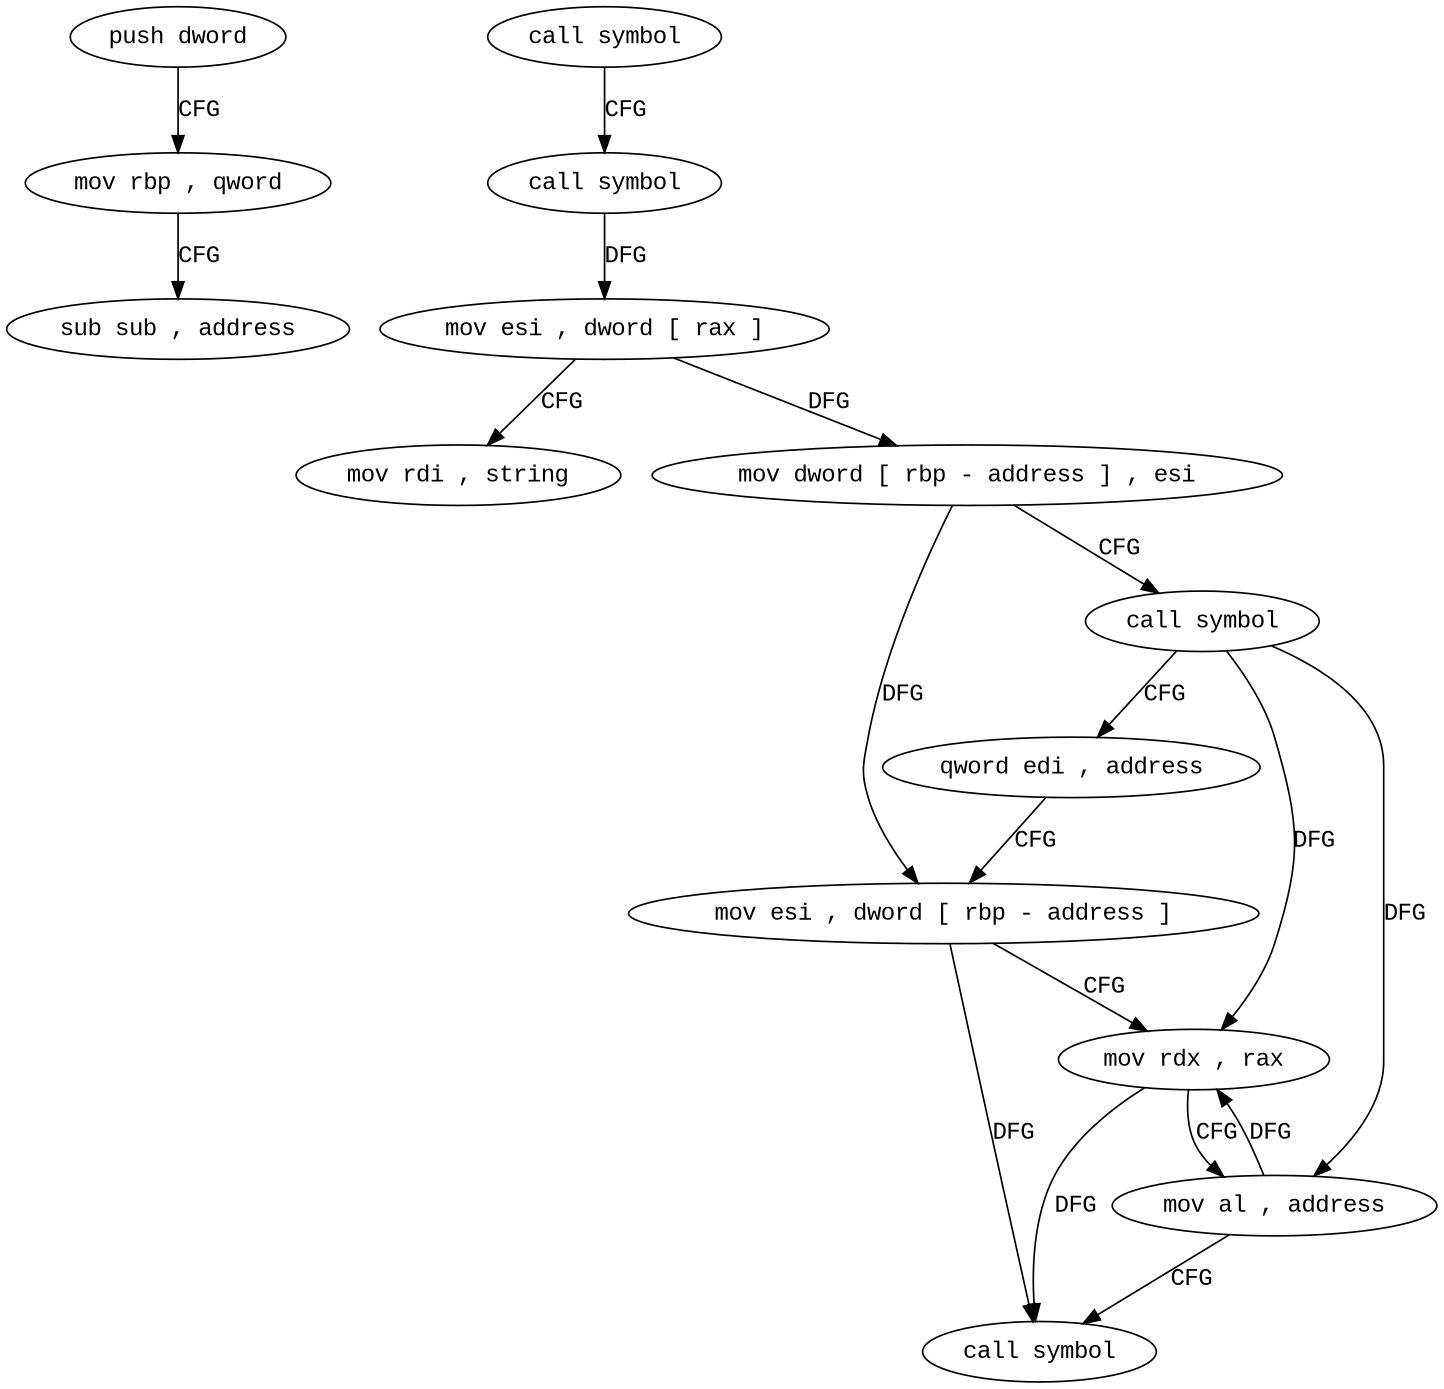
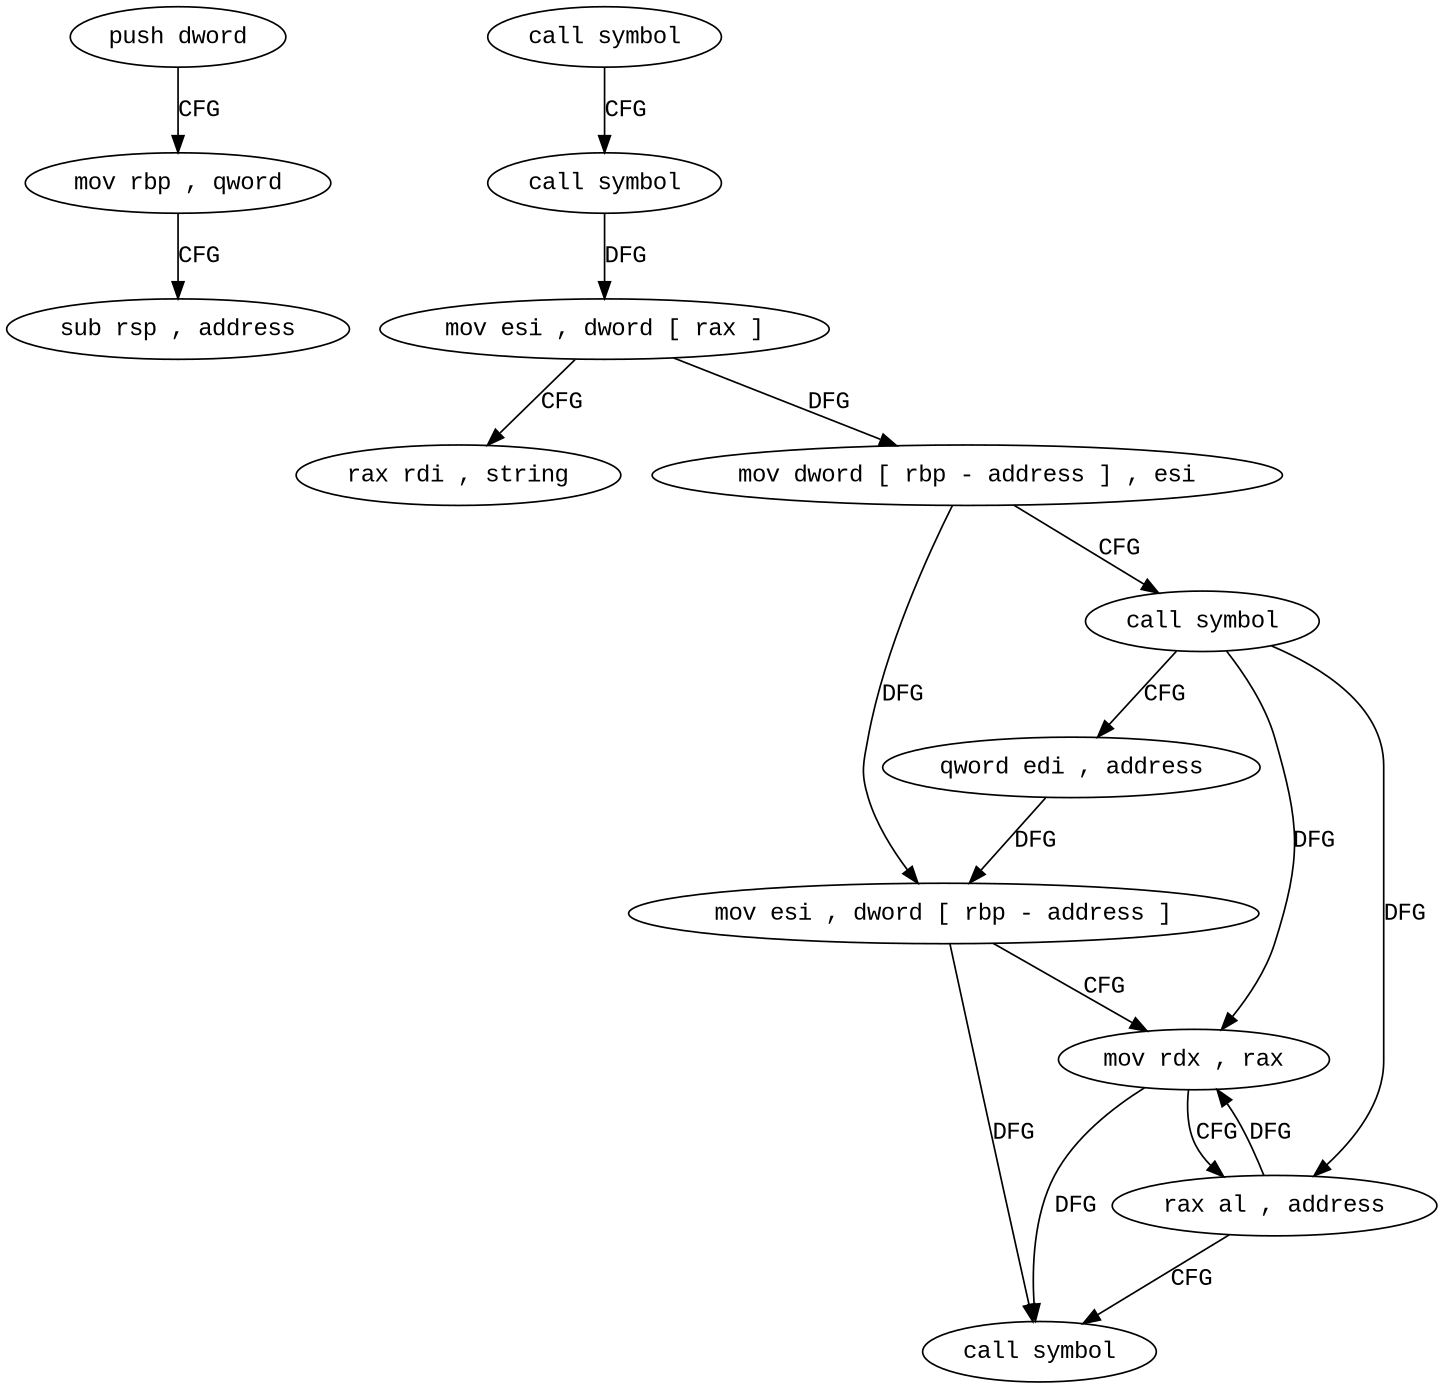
node "sub sub , address": label "sub sub , address" -> "sub rsp , address"
node "mov rdi , string": label "mov rdi , string" -> "rax rdi , string"
edge "qword edi , address" -> "mov esi , dword [ rbp - address ]": label "CFG" -> "DFG"
node "mov al , address": label "mov al , address" -> "rax al , address"
